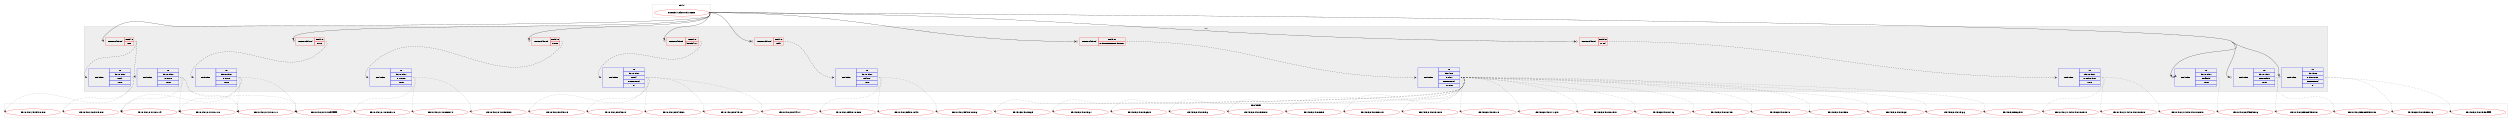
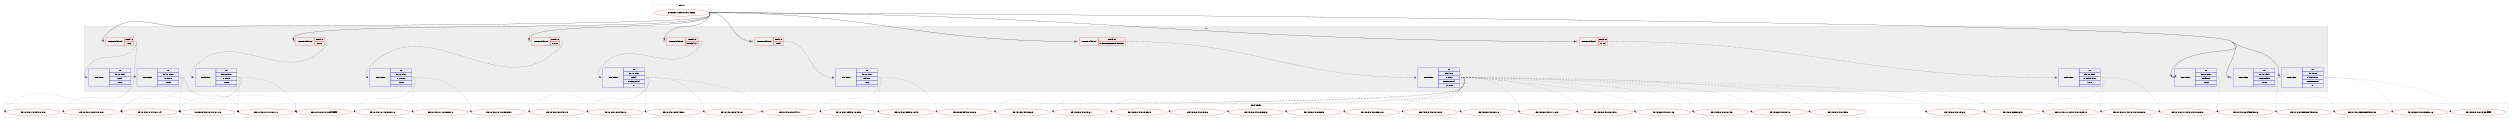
node "dev-python/pysnmp-4.4.8": label "dev-python/pysnmp-4.4.8" -> "mongo-python/pysnmp-4.4.8"
node "dev-python/redis-py-2.10.6": label "dev-python/redis-py-2.10.6" -> "dev-exec/redis-py-2.10.6"
node "dev-lang/python-3.6.8": removed
